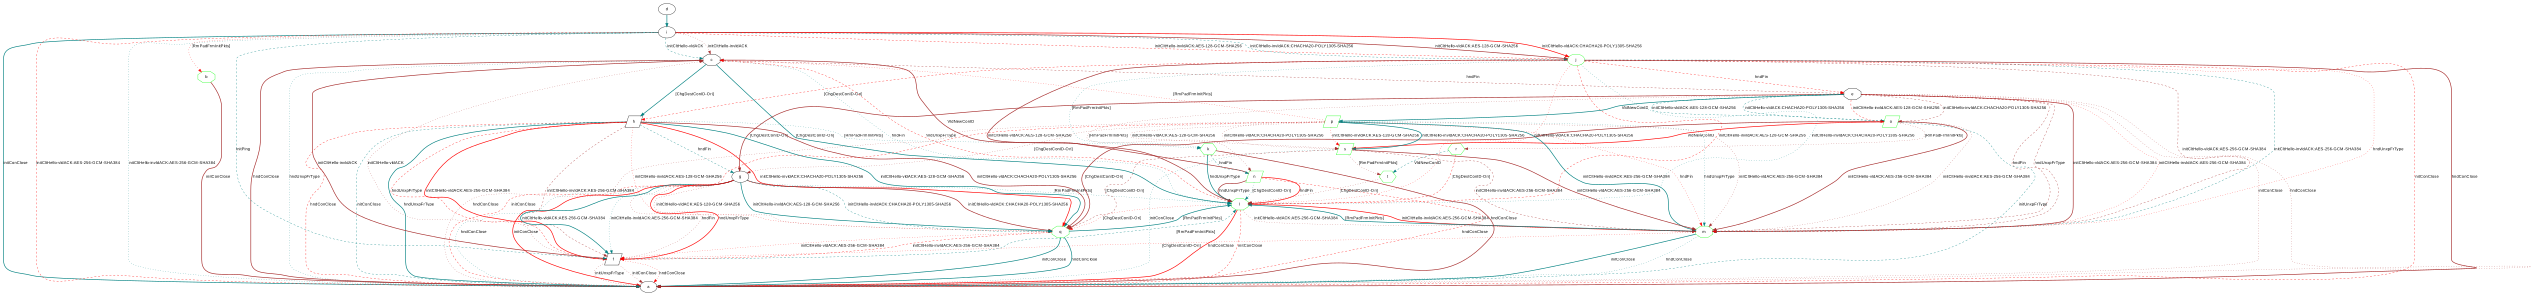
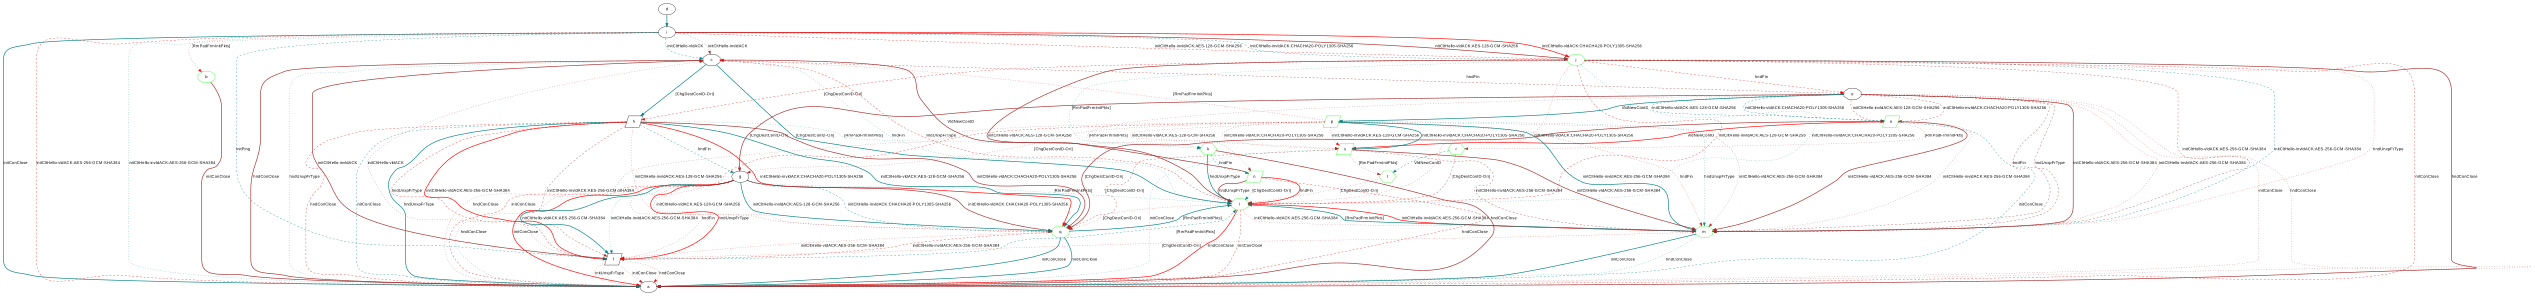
edge "o" -> "a": label "initUnxpFrType " -> "initConClose "
